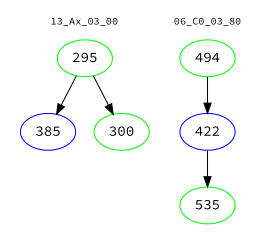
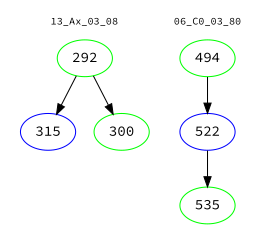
cluster "13_Ax_03_00": label "13_Ax_03_00" -> "13_Ax_03_08"
node "295": label "295" -> "292"
node "385": label "385" -> "315"
node "422": label "422" -> "522"
